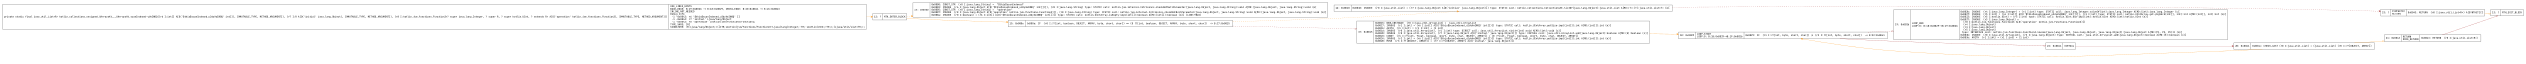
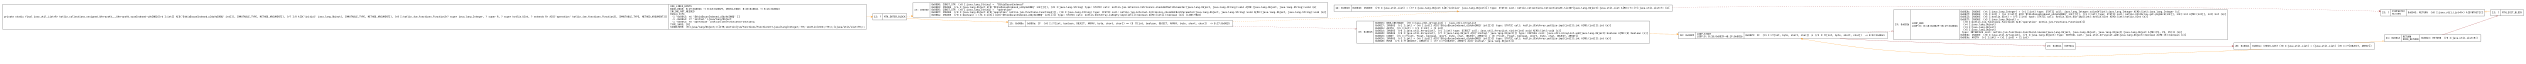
edge "23: ?" -> "13: ?": reversed
